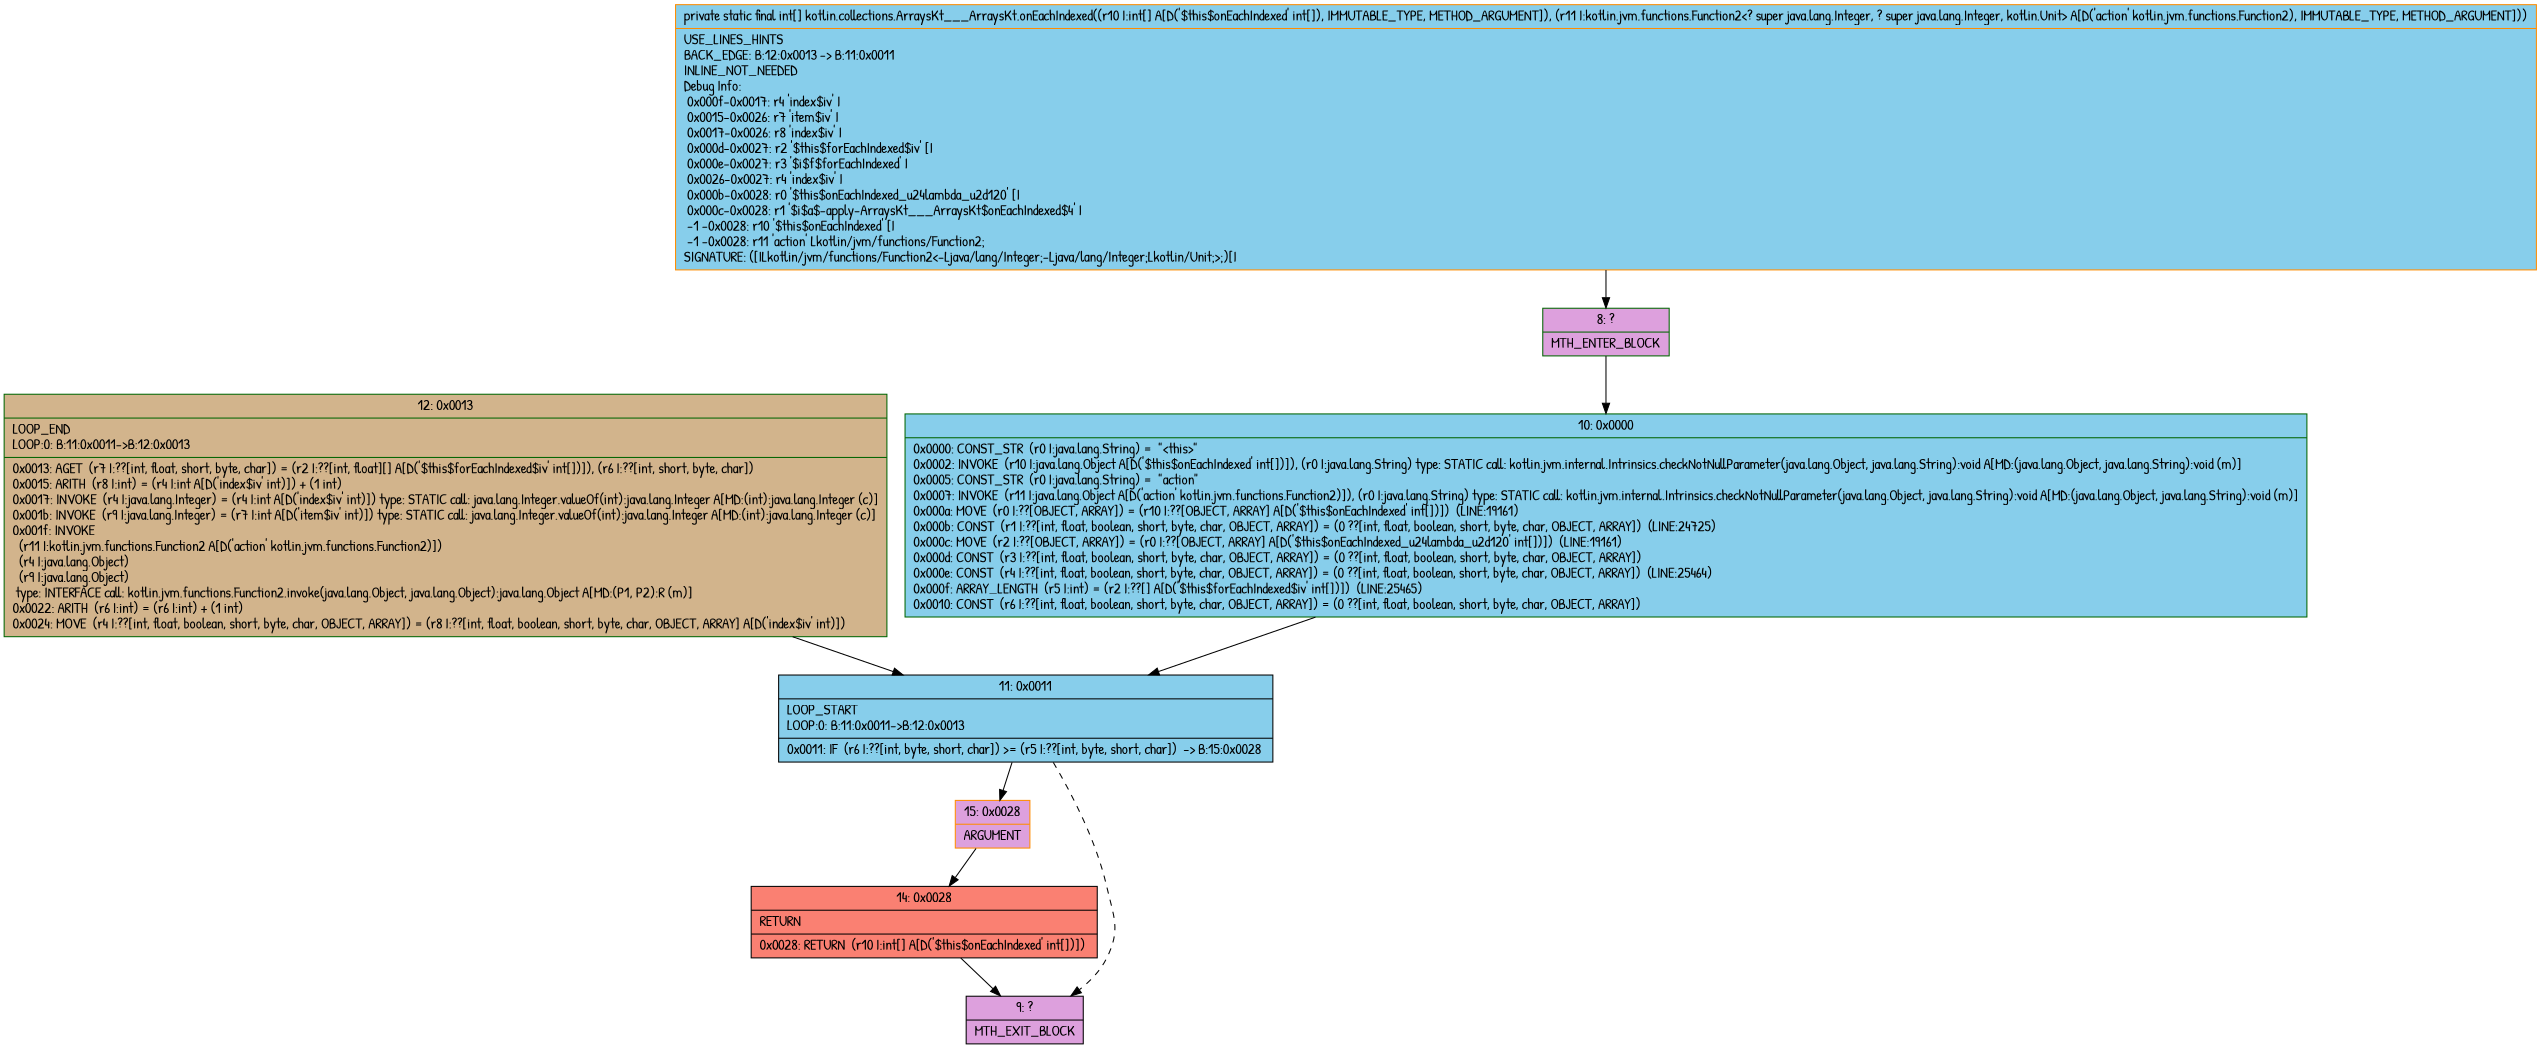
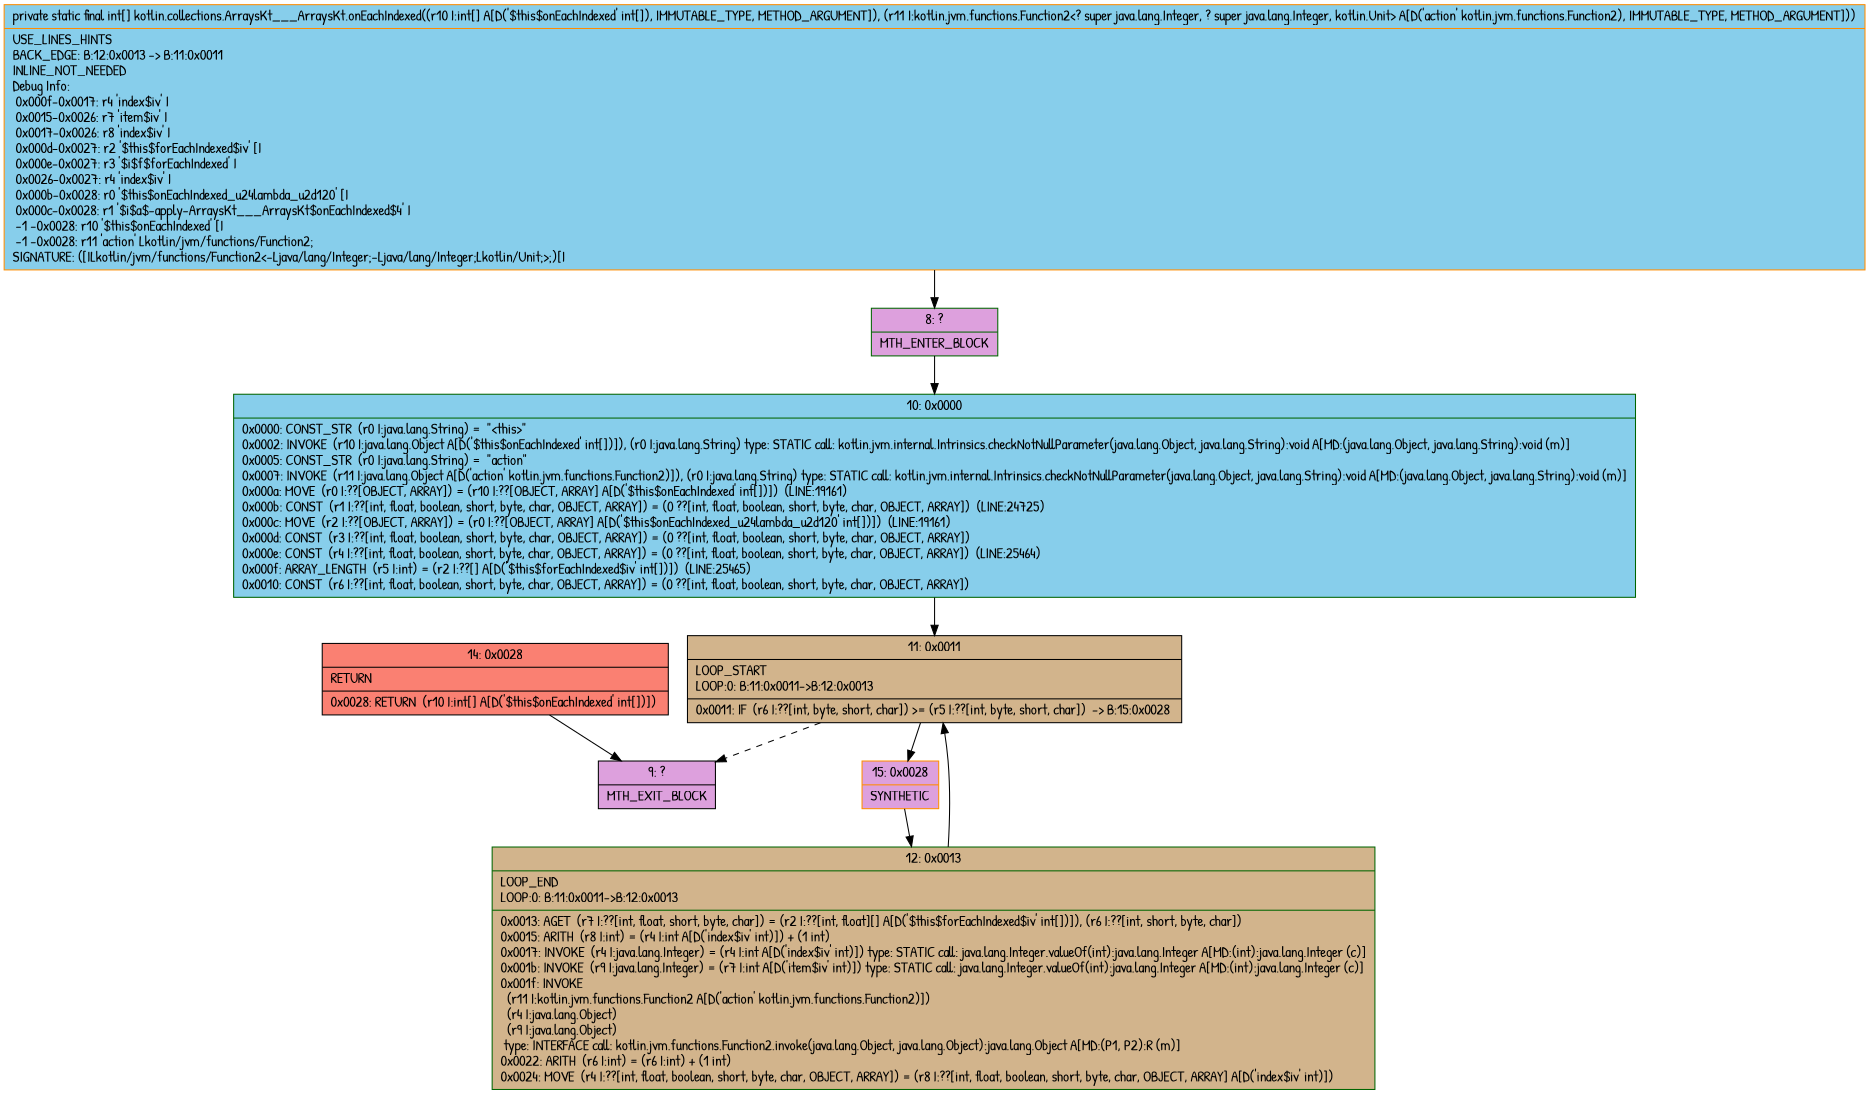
node "11: 0x0011": fillcolor skyblue -> tan
node "15: 0x0028": text "ARGUMENT" -> "SYNTHETIC"
edge "15: 0x0028" -> "14: 0x0028": now "15: 0x0028" -> "12: 0x0013"
